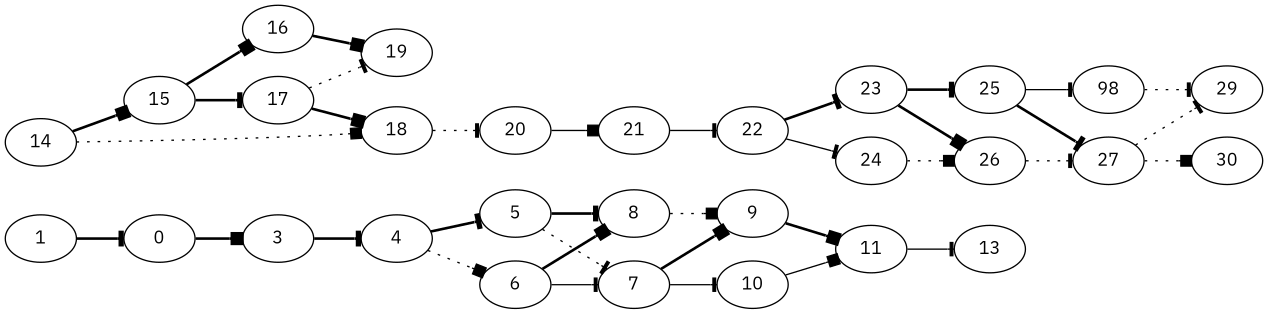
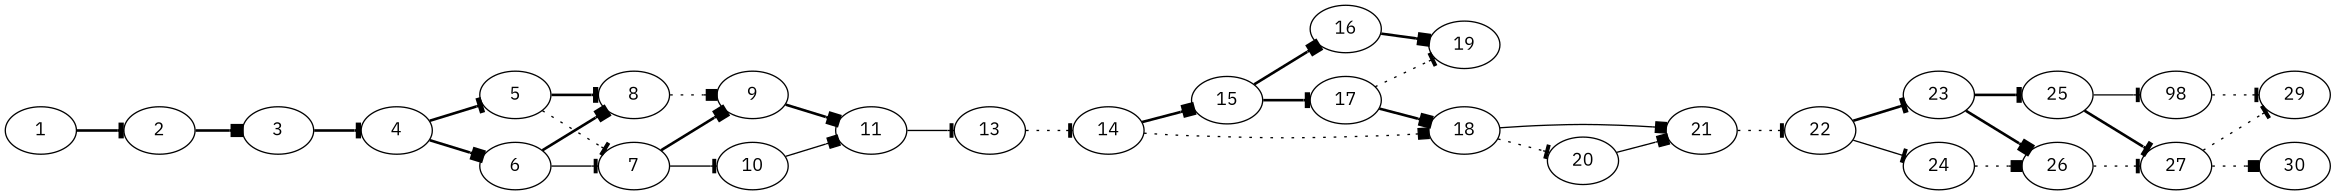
edge "18" -> "21": added
edge "21" -> "22": style solid -> dotted
edge "13" -> "14": added
node "0": label "0" -> "2"
edge "4" -> "6": style dotted -> bold
